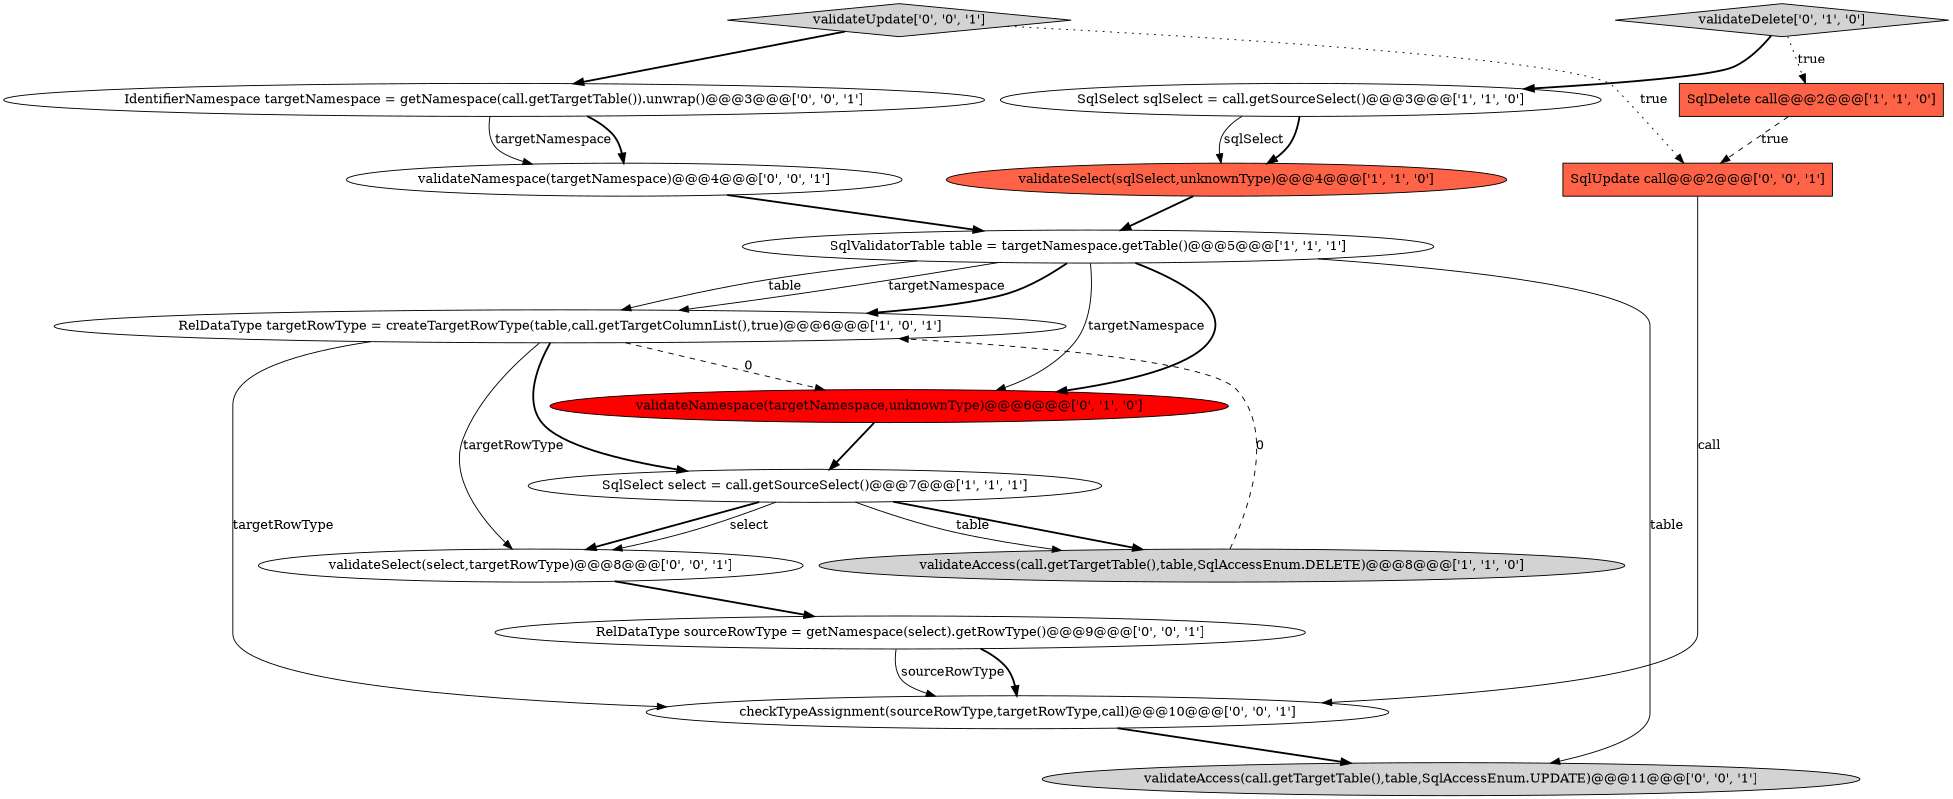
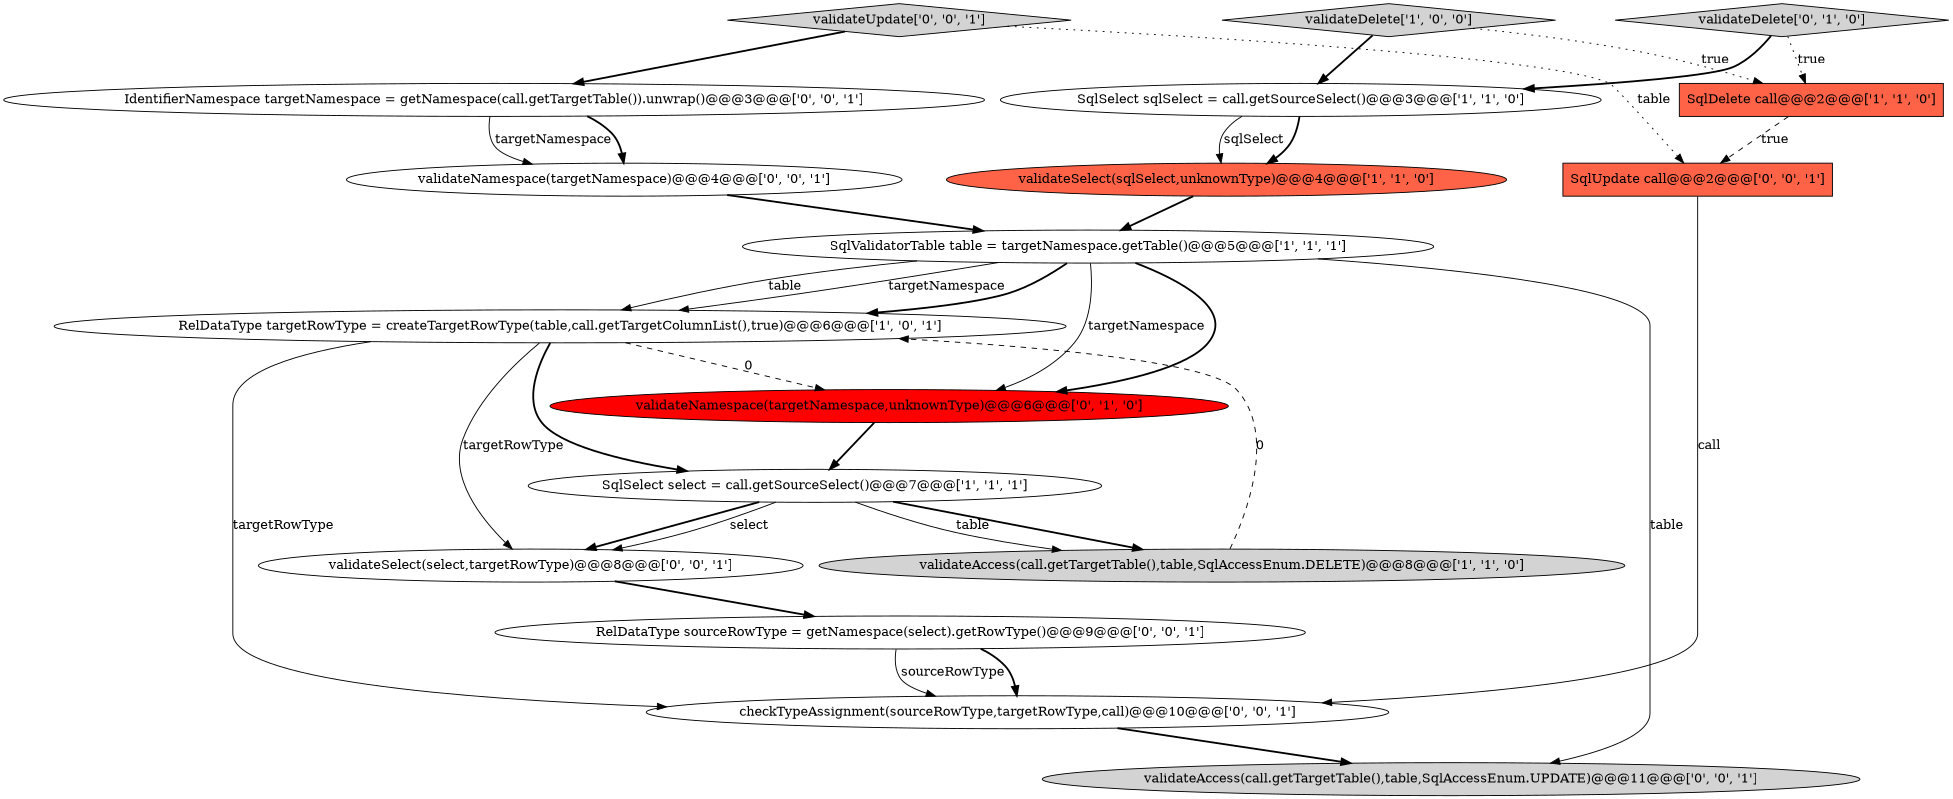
node "validateDelete['1', '0', '0']": added
edge "validateUpdate['0', '0', '1']" -> "SqlUpdate call@@@2@@@['0', '0', '1']": label "true" -> "table"
